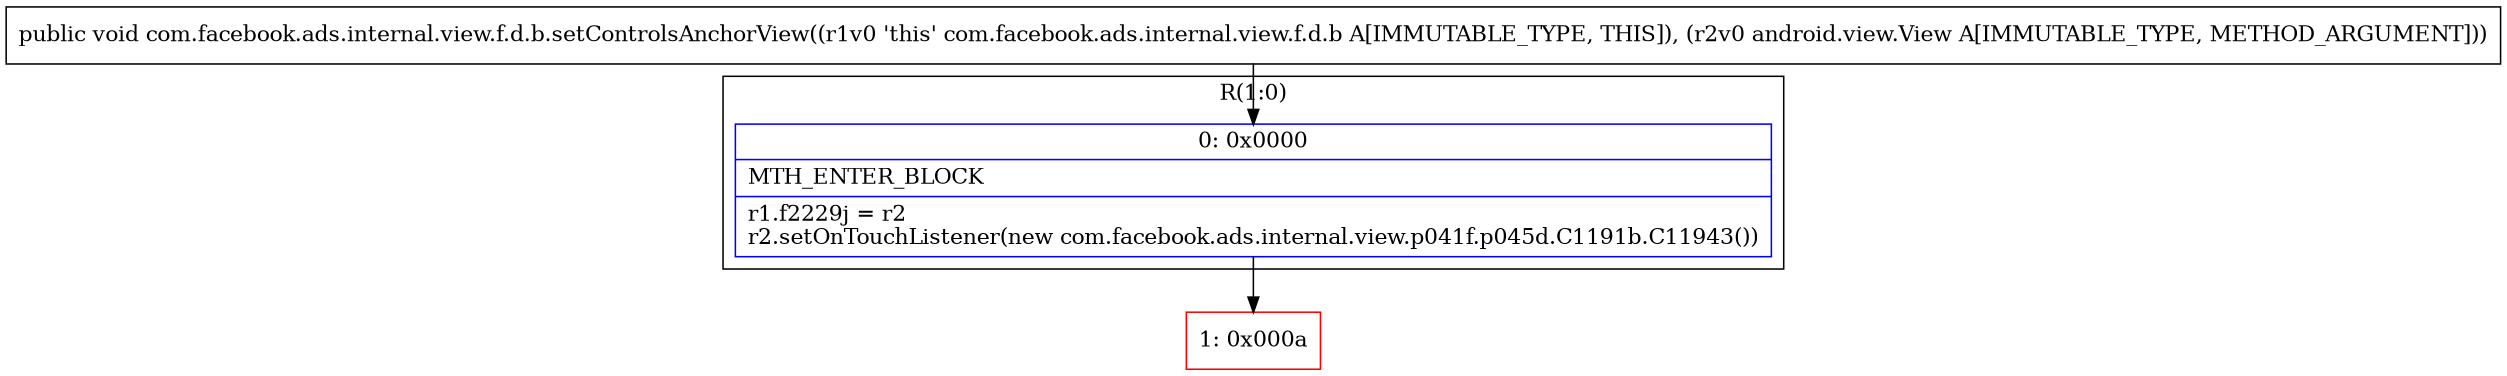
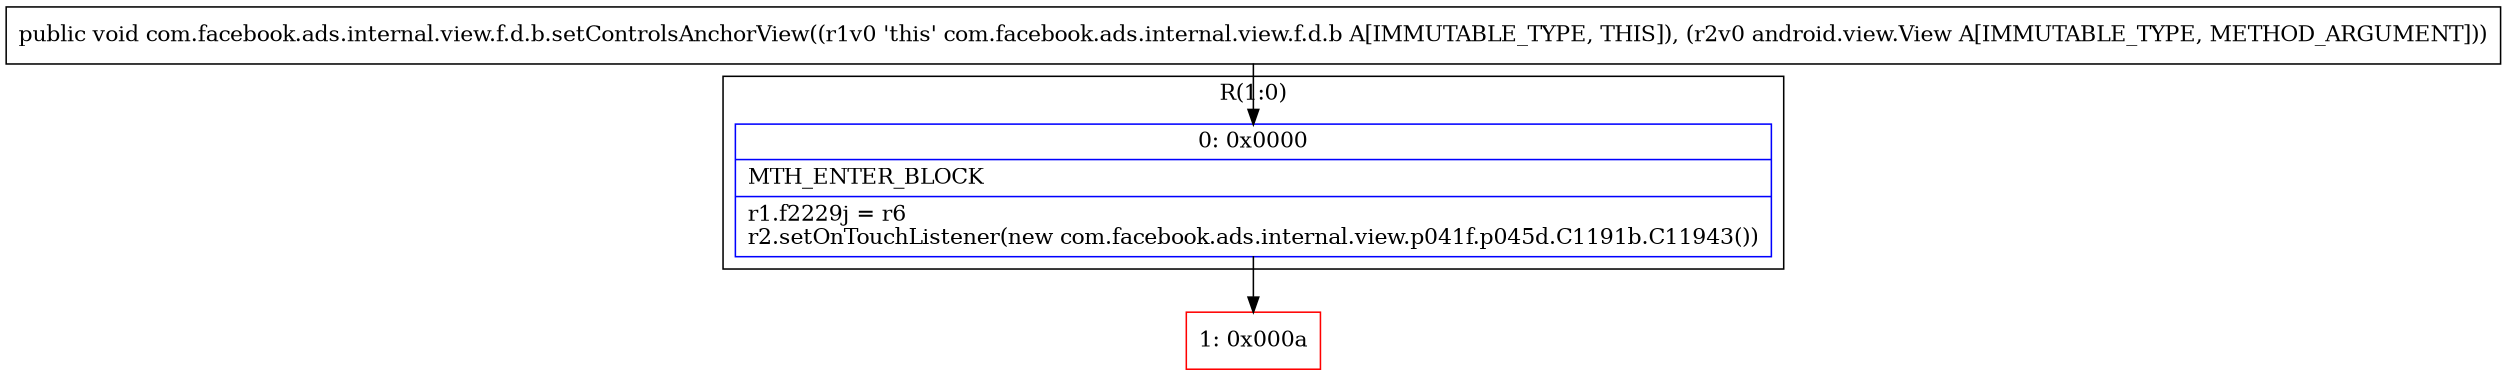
node "0: 0x0000": text "r1.f2229j = r2" -> "r1.f2229j = r6"
